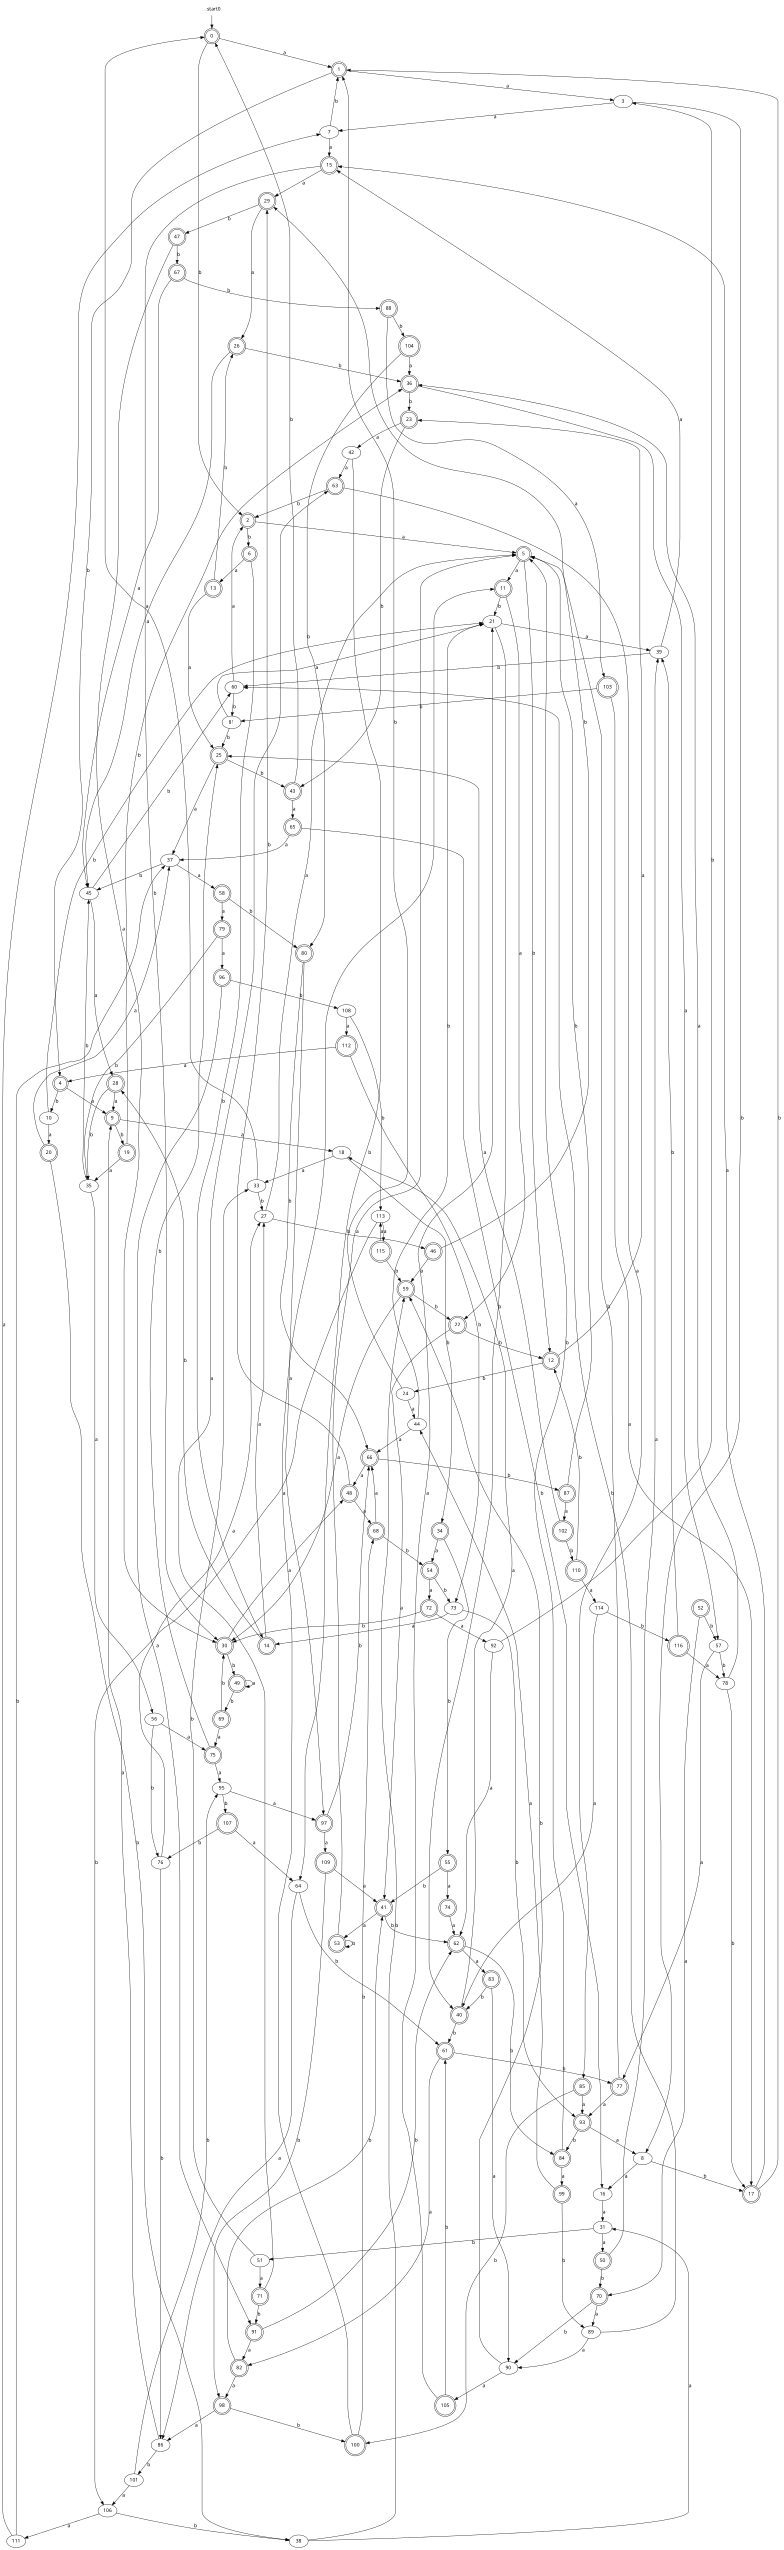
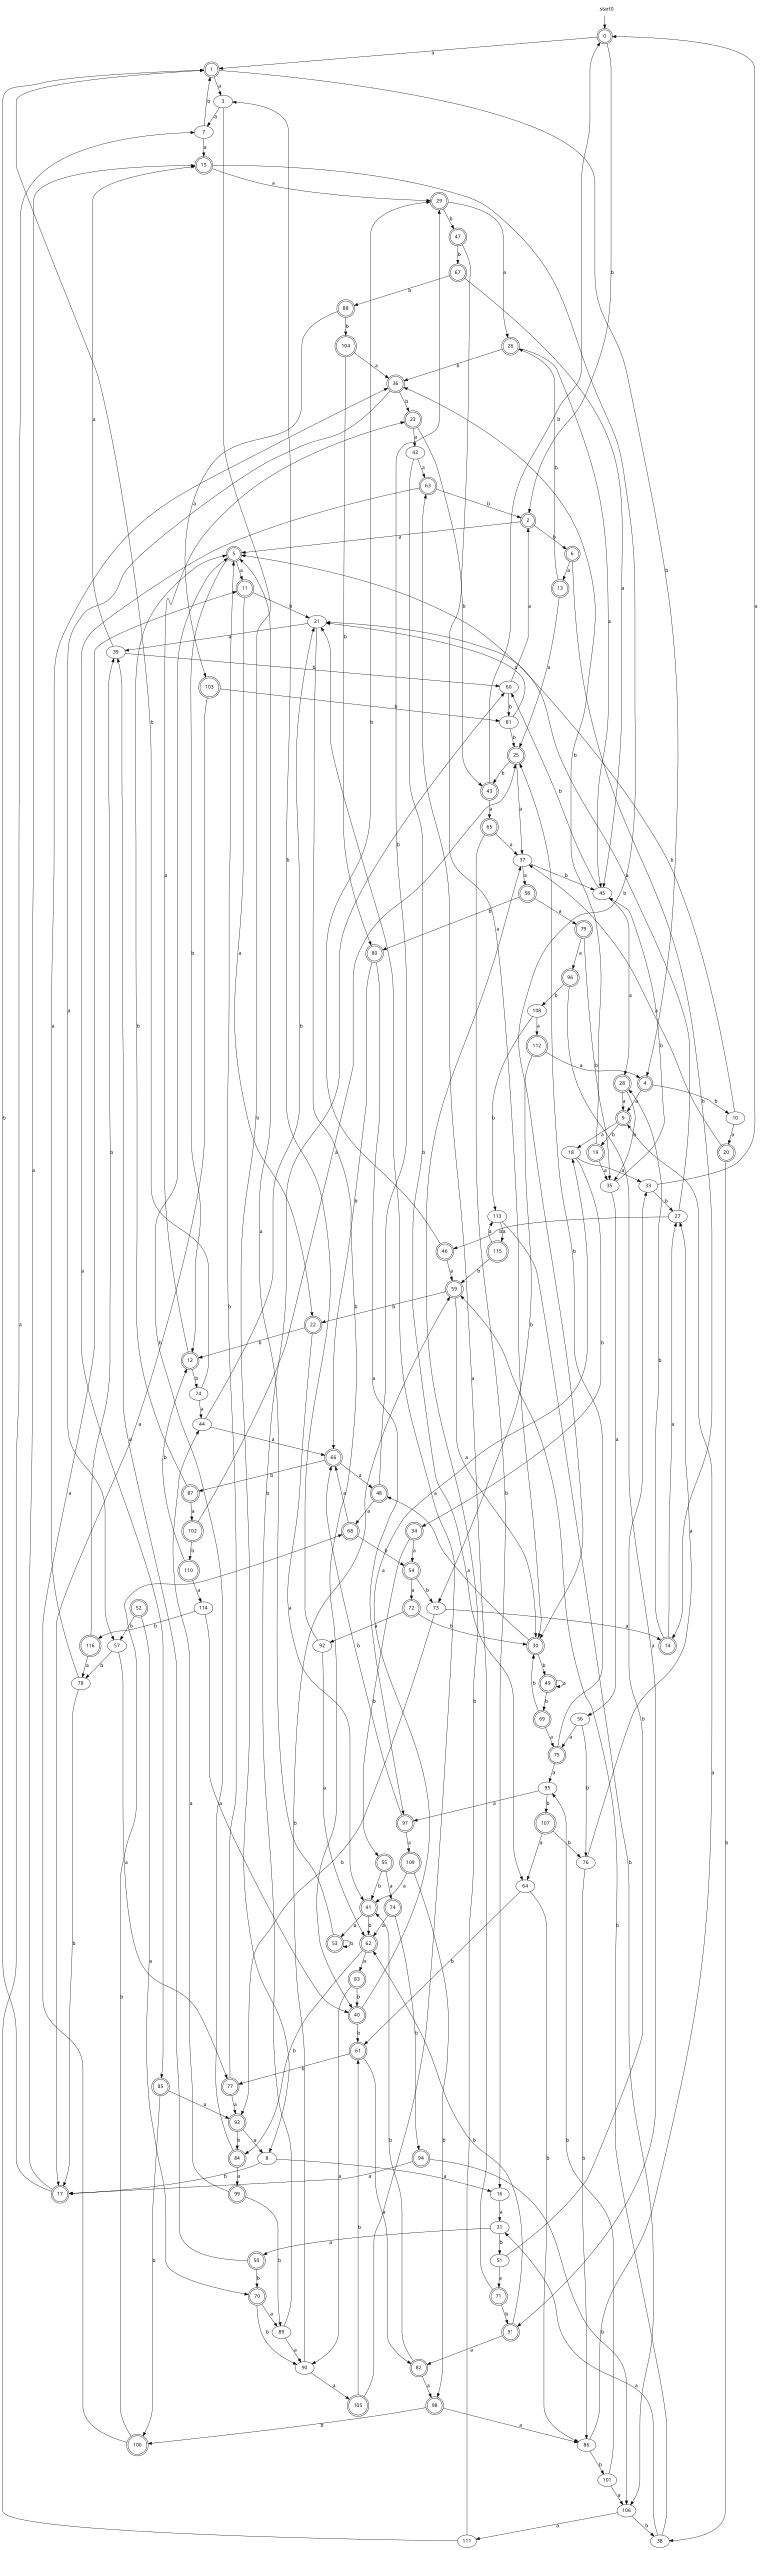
edge "64" -> "86": label "a" -> "b"
node "94": added
